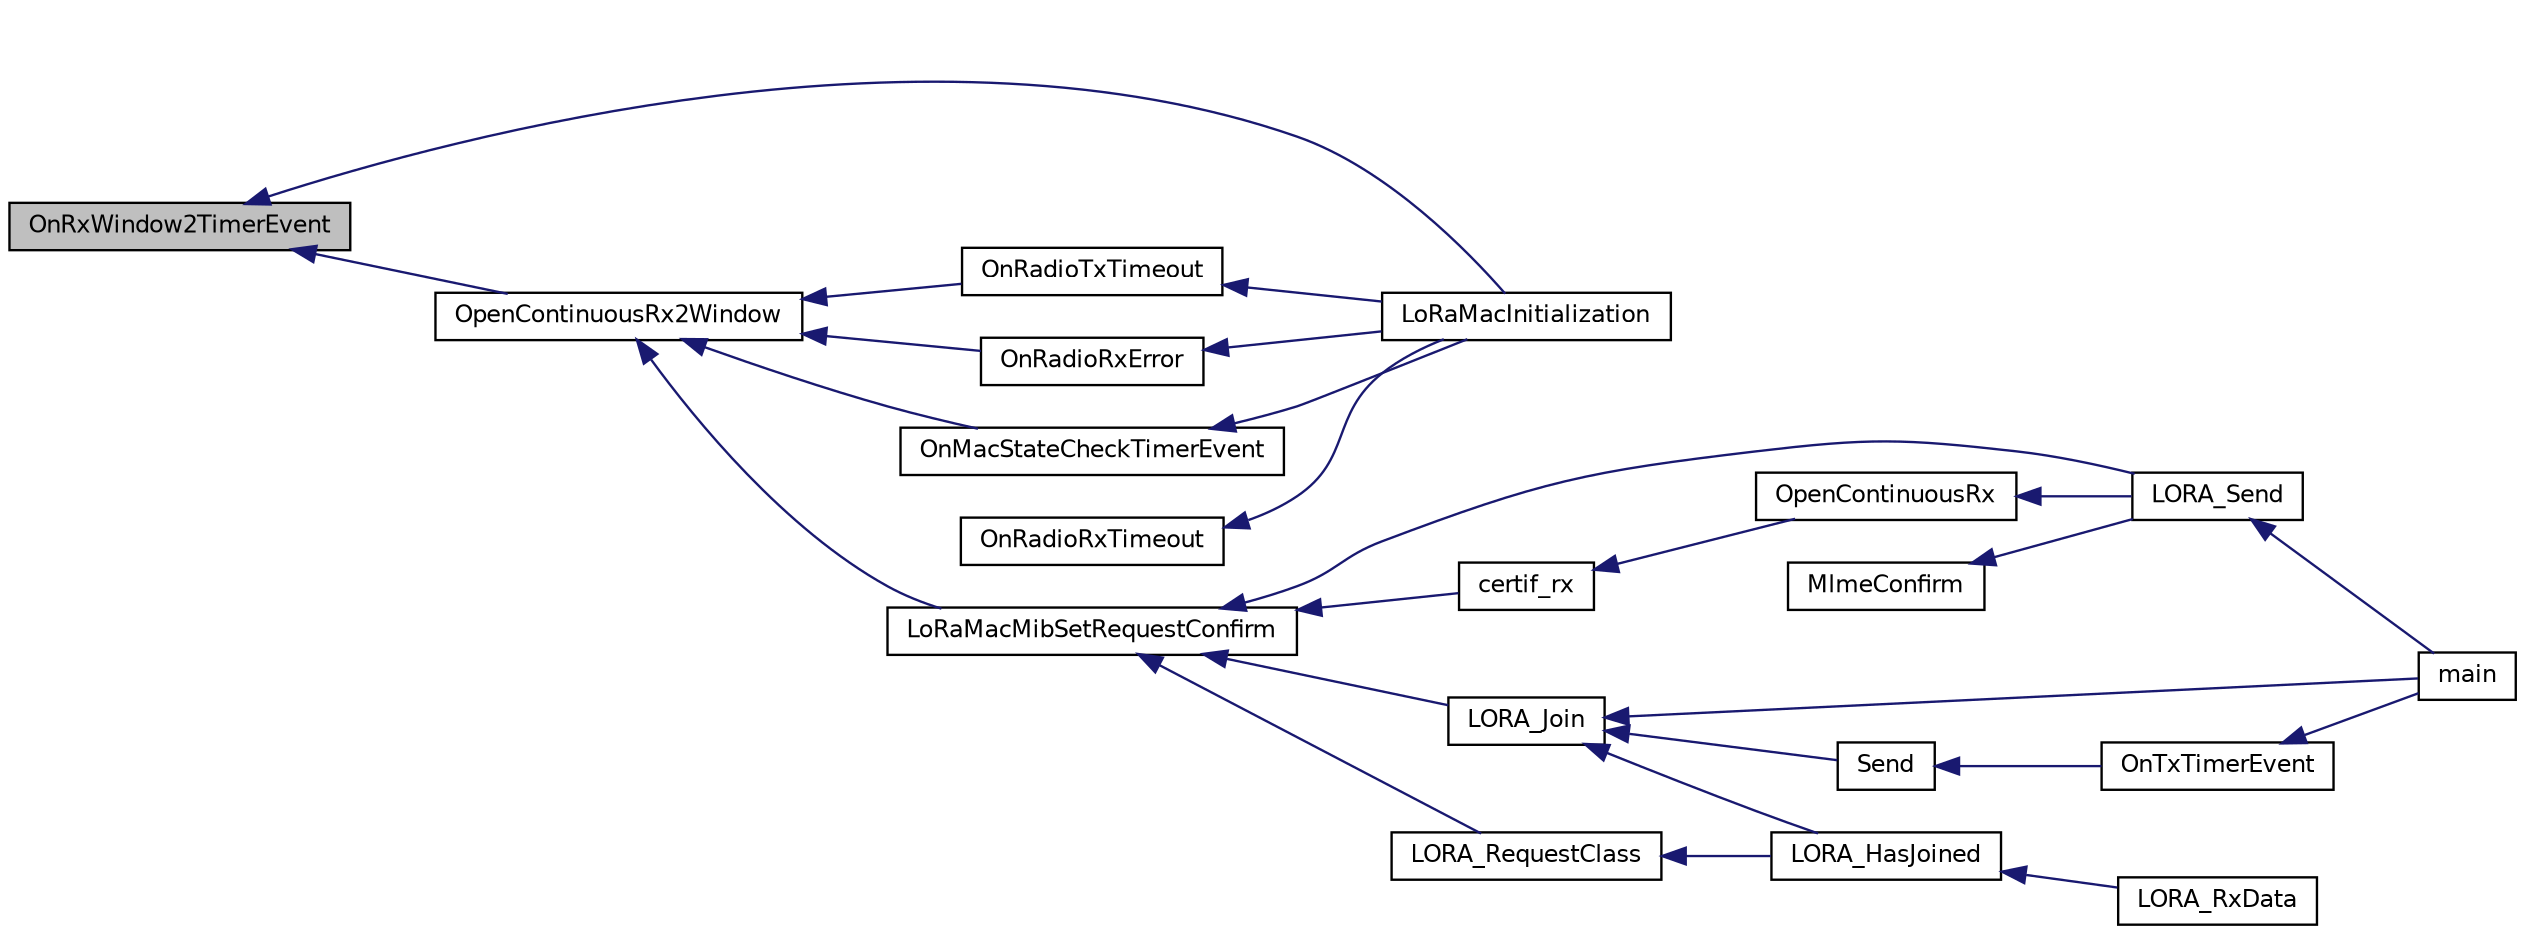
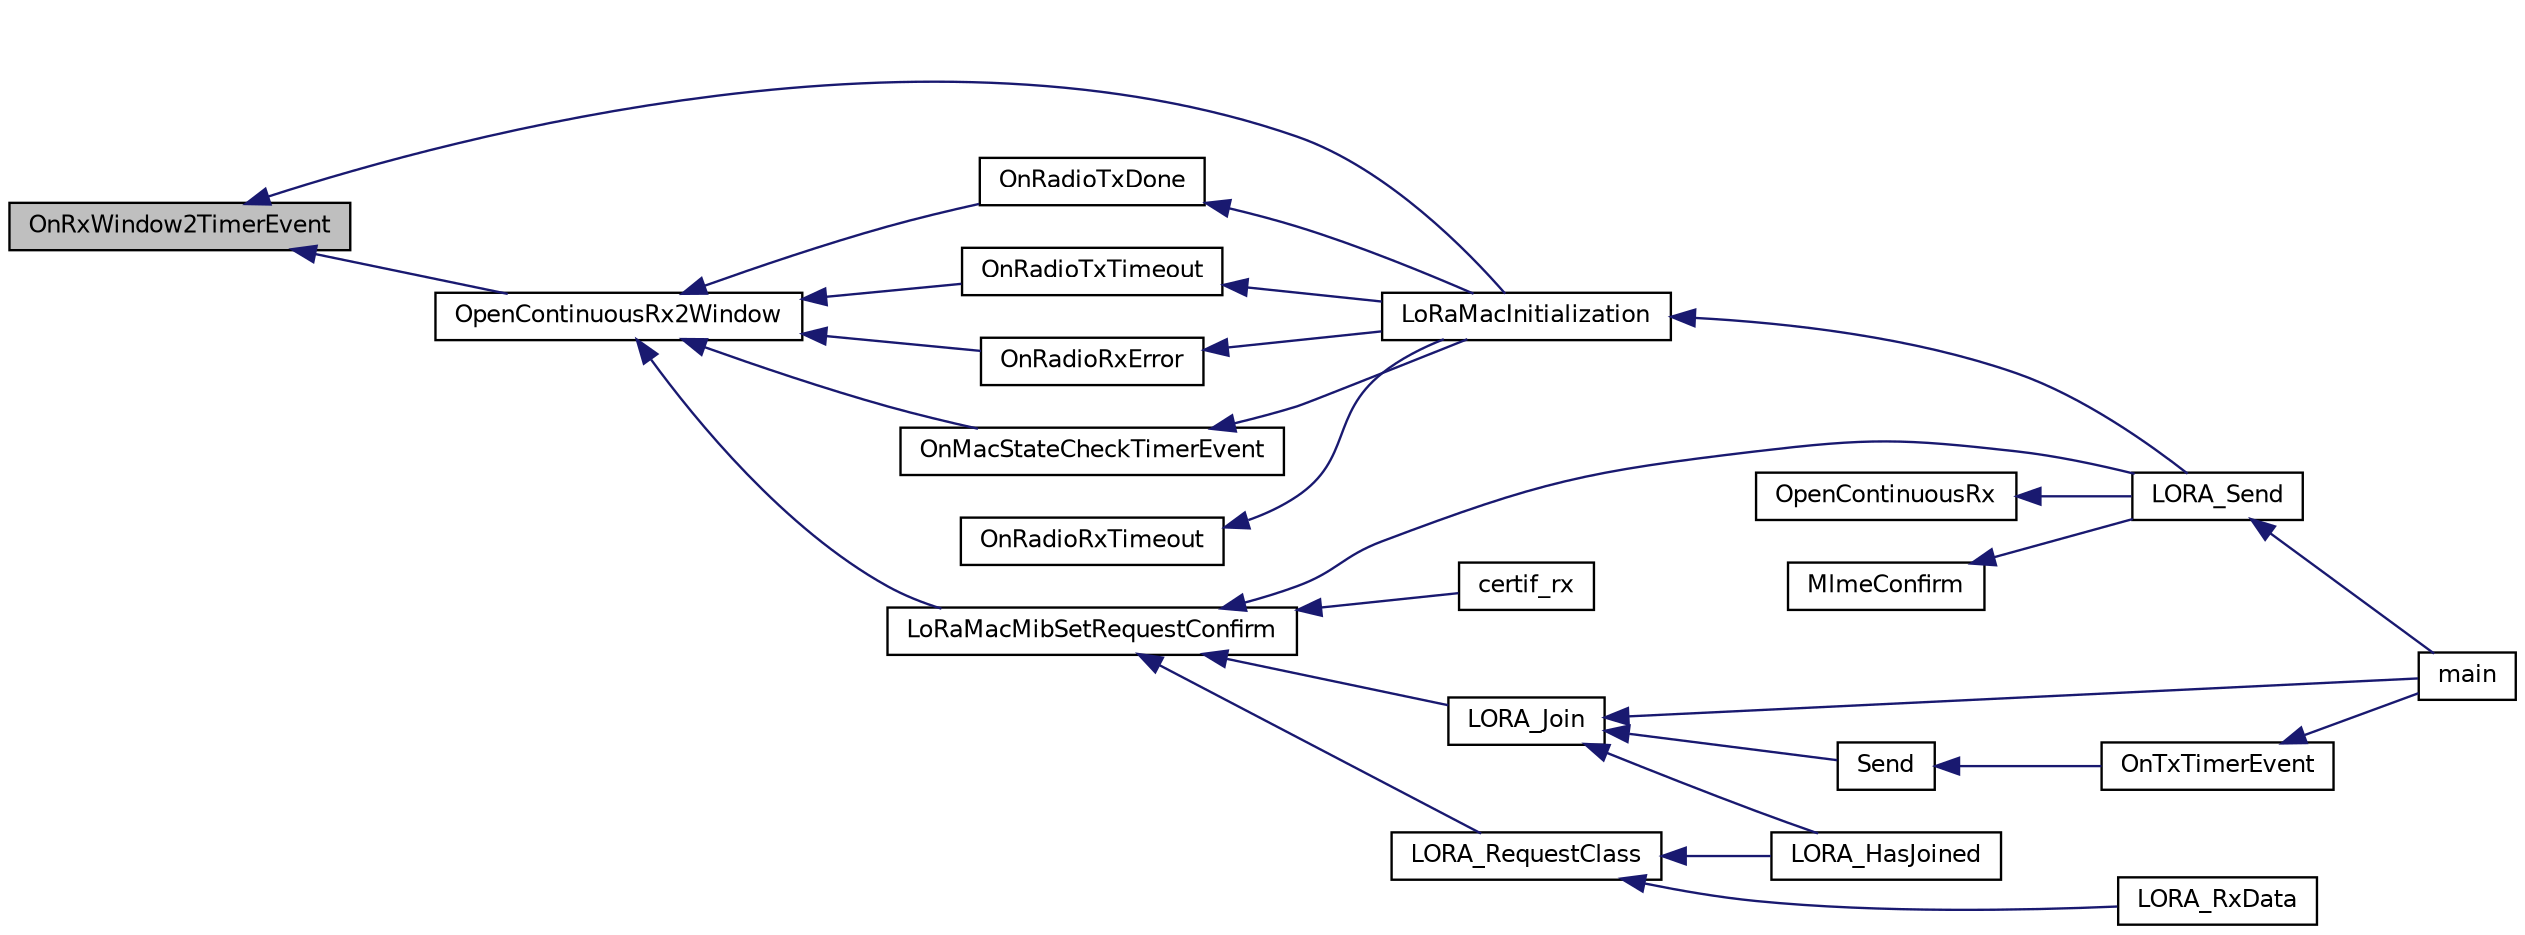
node "OnRadioTxDone": added
edge "LORA_Send" -> "LoRaMacInitialization": added
edge "OpenContinuousRx" -> "certif_rx": removed
edge "LORA_RxData" -> "LORA_HasJoined": now "LORA_RxData" -> "LORA_RequestClass"
